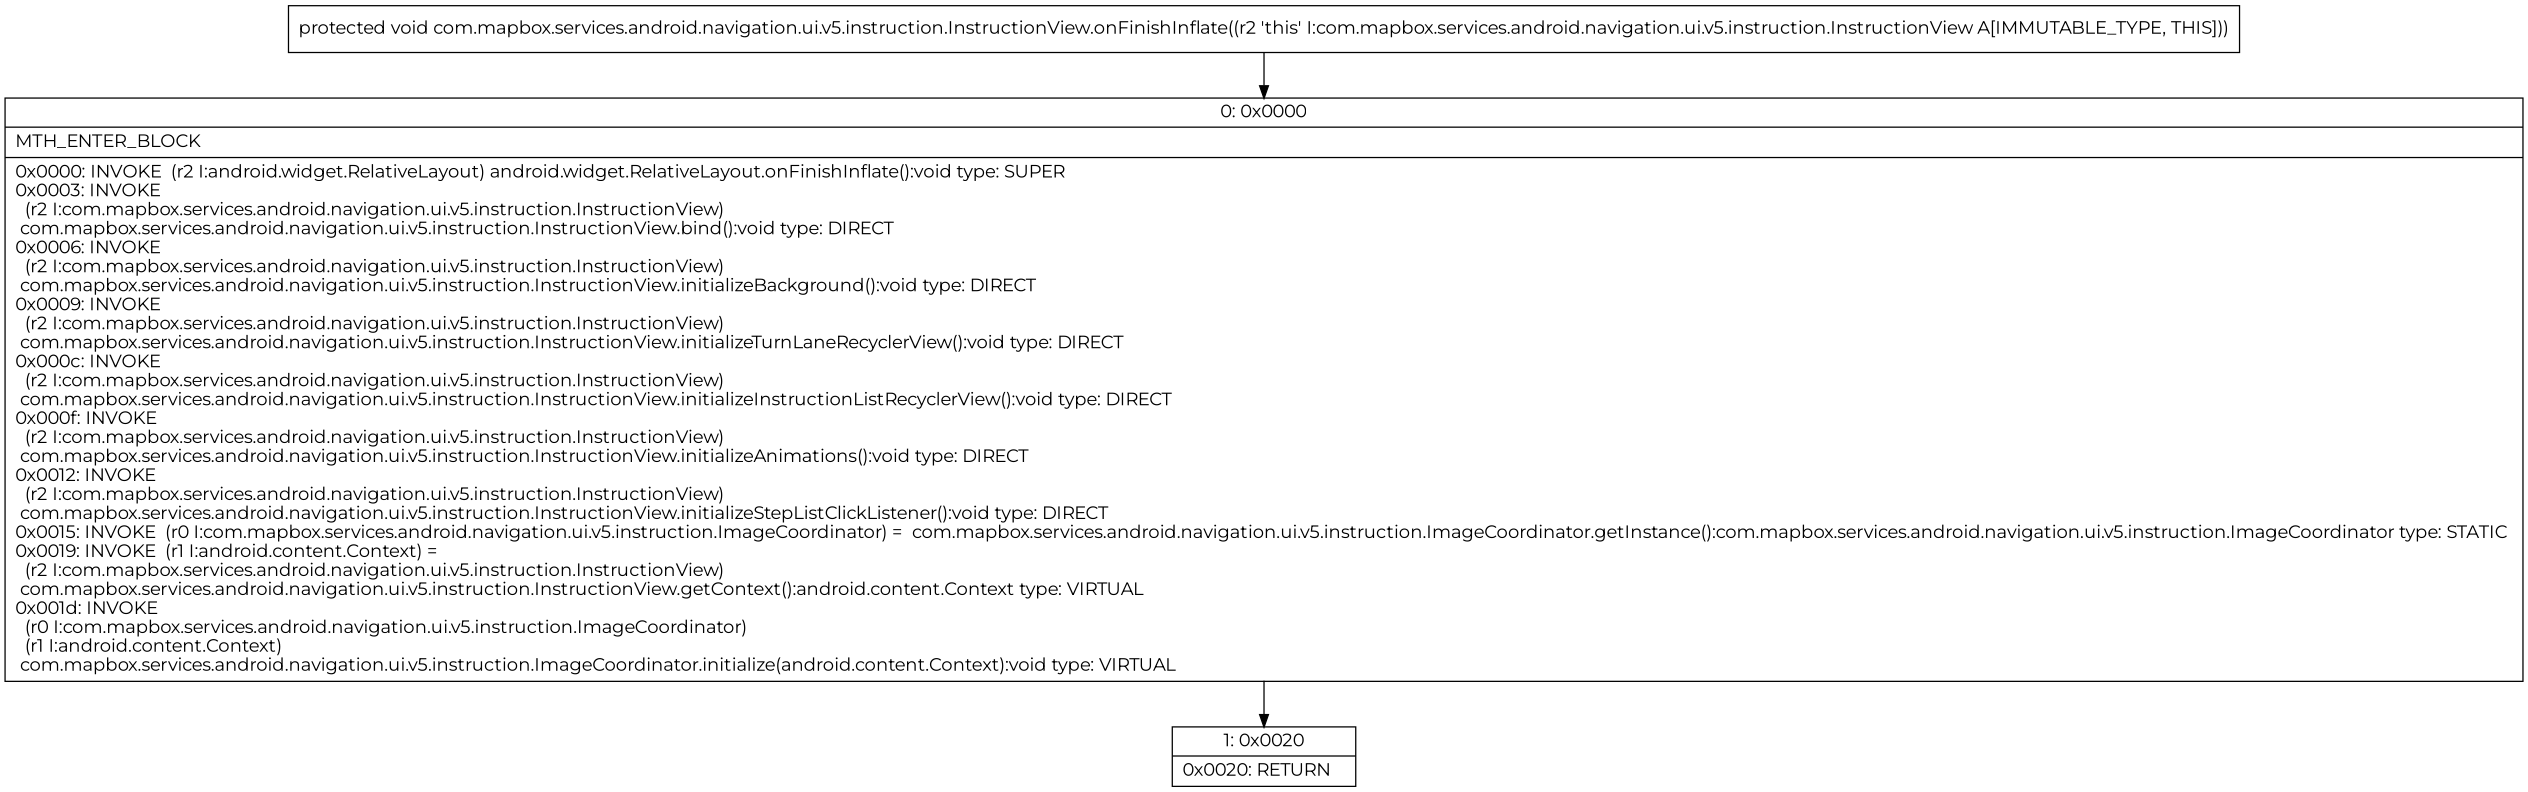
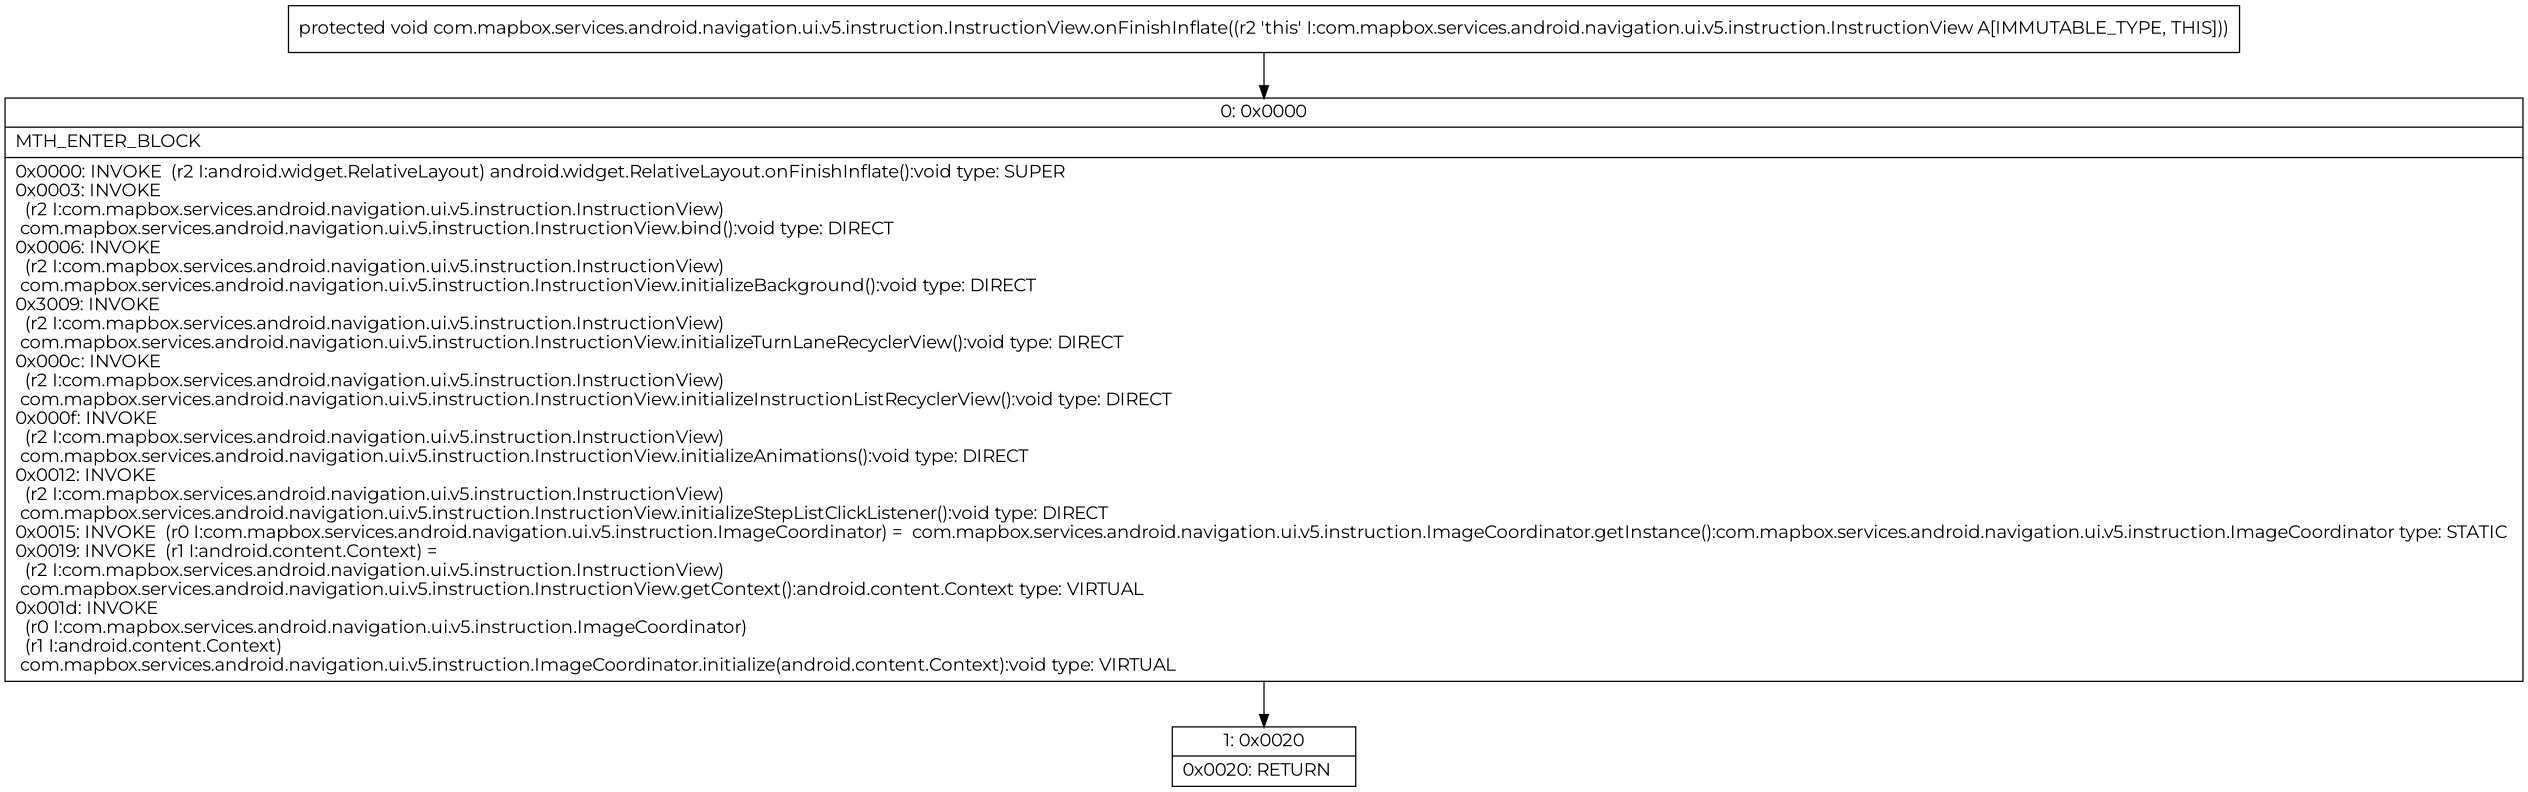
node "0: 0x0000": text "0x0009: INVOKE" -> "0x3009: INVOKE"
